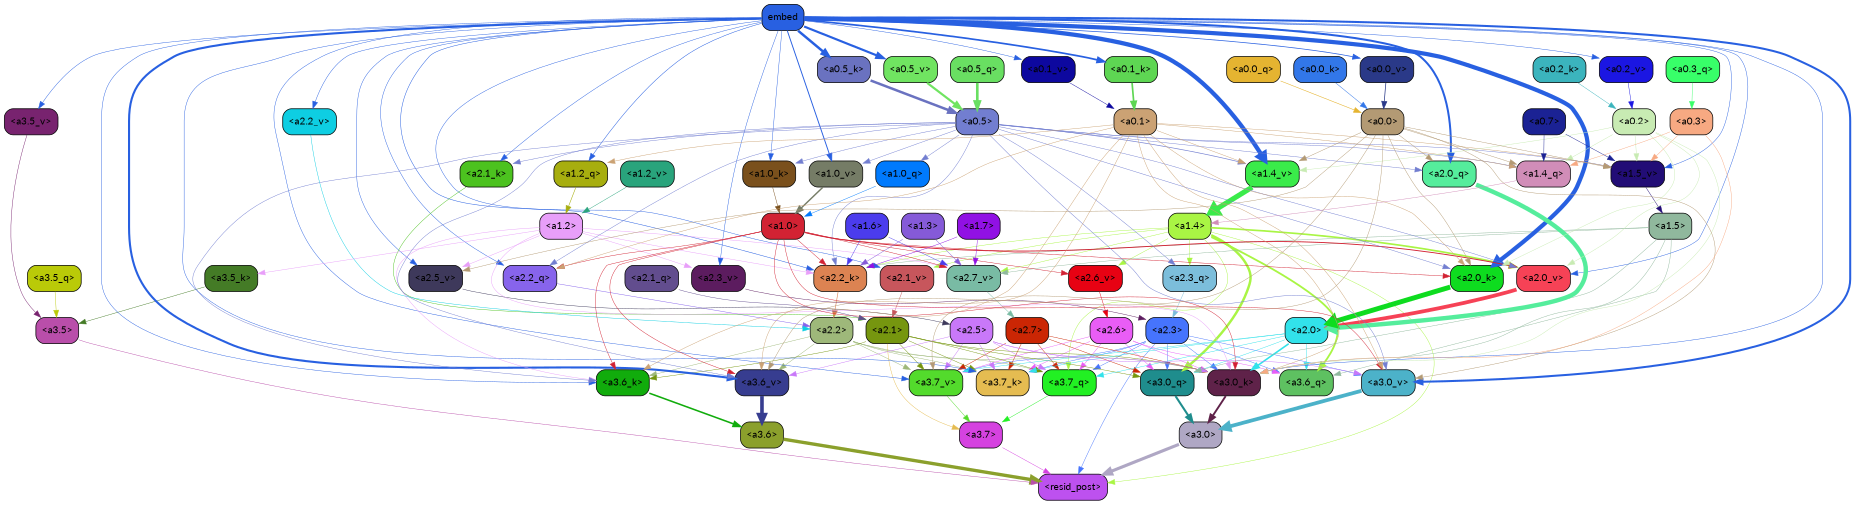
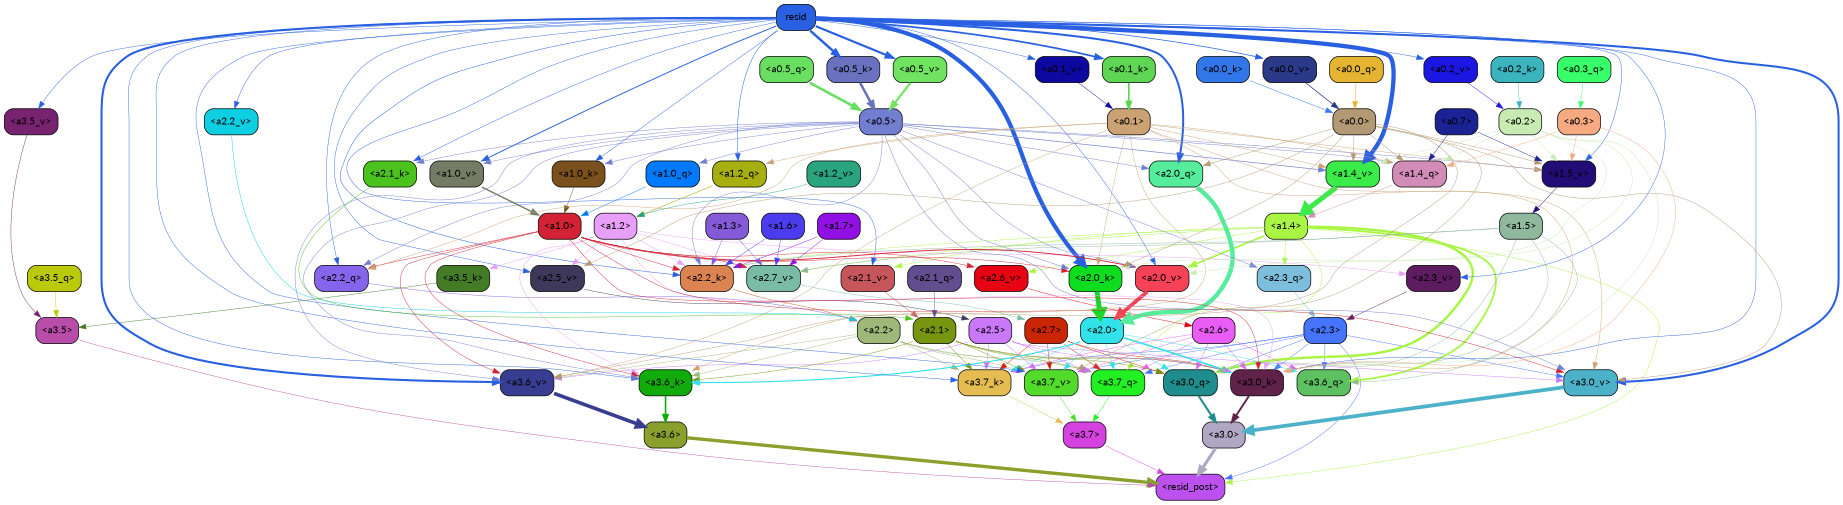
node "embed": label "embed" -> "resid"
edge "<a2.0>" -> "<a3.6_k>": added
edge "<a2.1>" -> "<a3.7>": now "<a3.7_k>" -> "<a3.7>"
